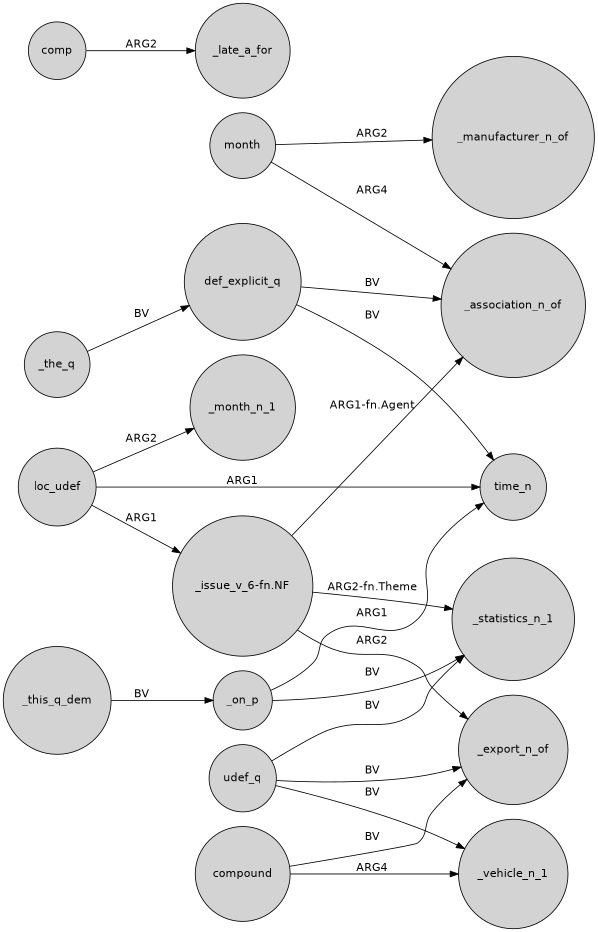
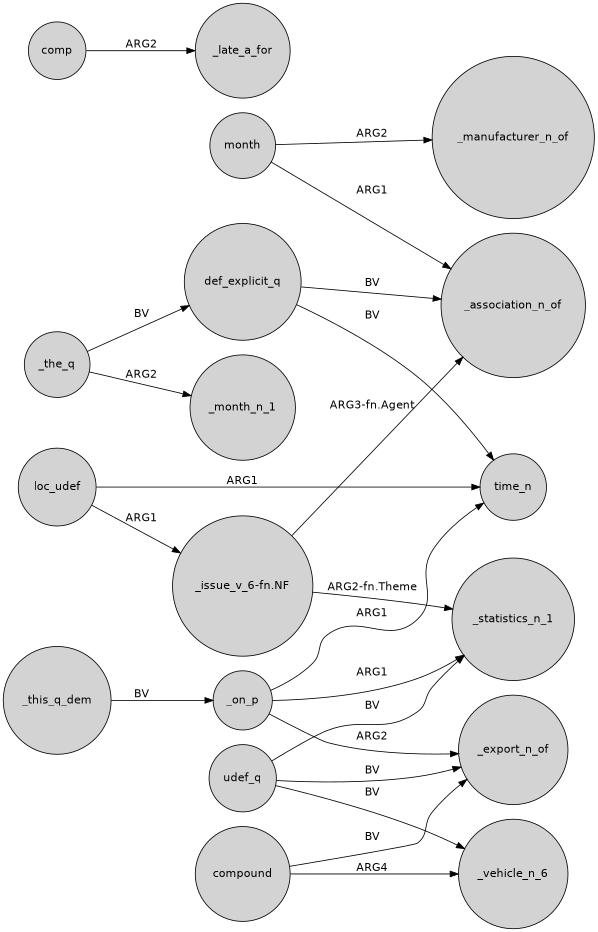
edge "month" -> "_association_n_of": label "ARG4" -> "ARG1"
edge "_issue_v_6-fn.NF" -> "_association_n_of": label "ARG1-fn.Agent" -> "ARG3-fn.Agent"
edge "loc_udef" -> "_month_n_1": now "_the_q" -> "_month_n_1"
edge "_issue_v_6-fn.NF" -> "_export_n_of": now "_on_p" -> "_export_n_of"
edge "_on_p" -> "_statistics_n_1": label "BV" -> "ARG1"
node "_vehicle_n_1": label "_vehicle_n_1" -> "_vehicle_n_6"
